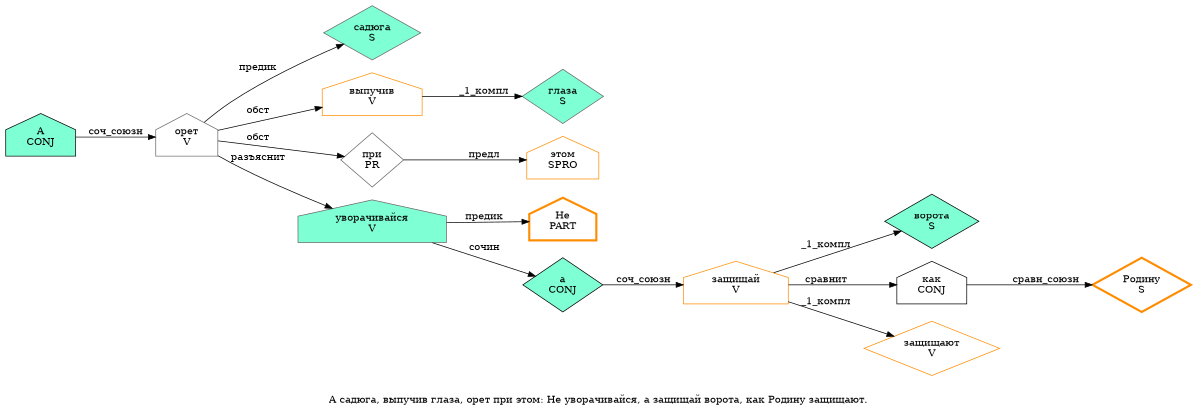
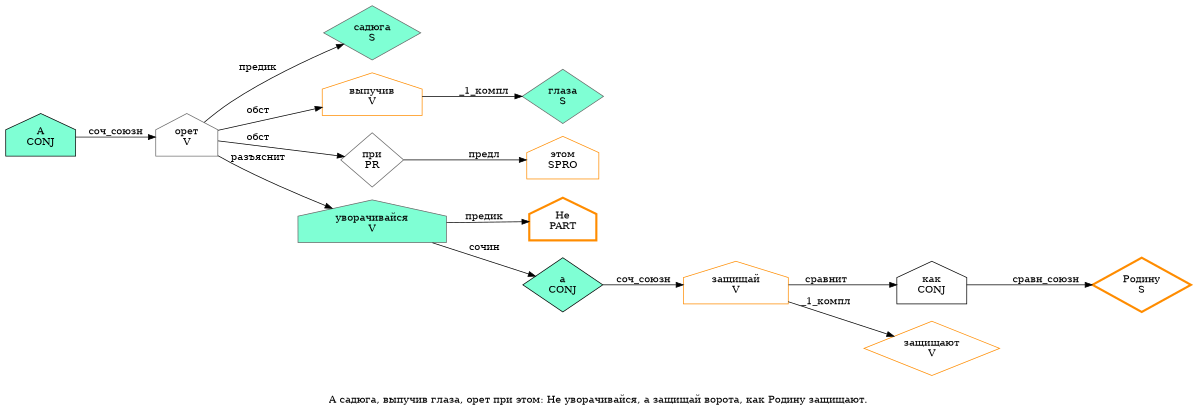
node "ворота S": removed
